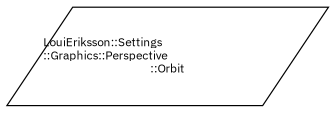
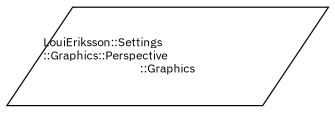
node "LouiEriksson::Settings ::Graphics::Perspective ::Orbit": label "LouiEriksson::Settings ::Graphics::Perspective ::Orbit" -> "LouiEriksson::Settings ::Graphics::Perspective ::Graphics"
